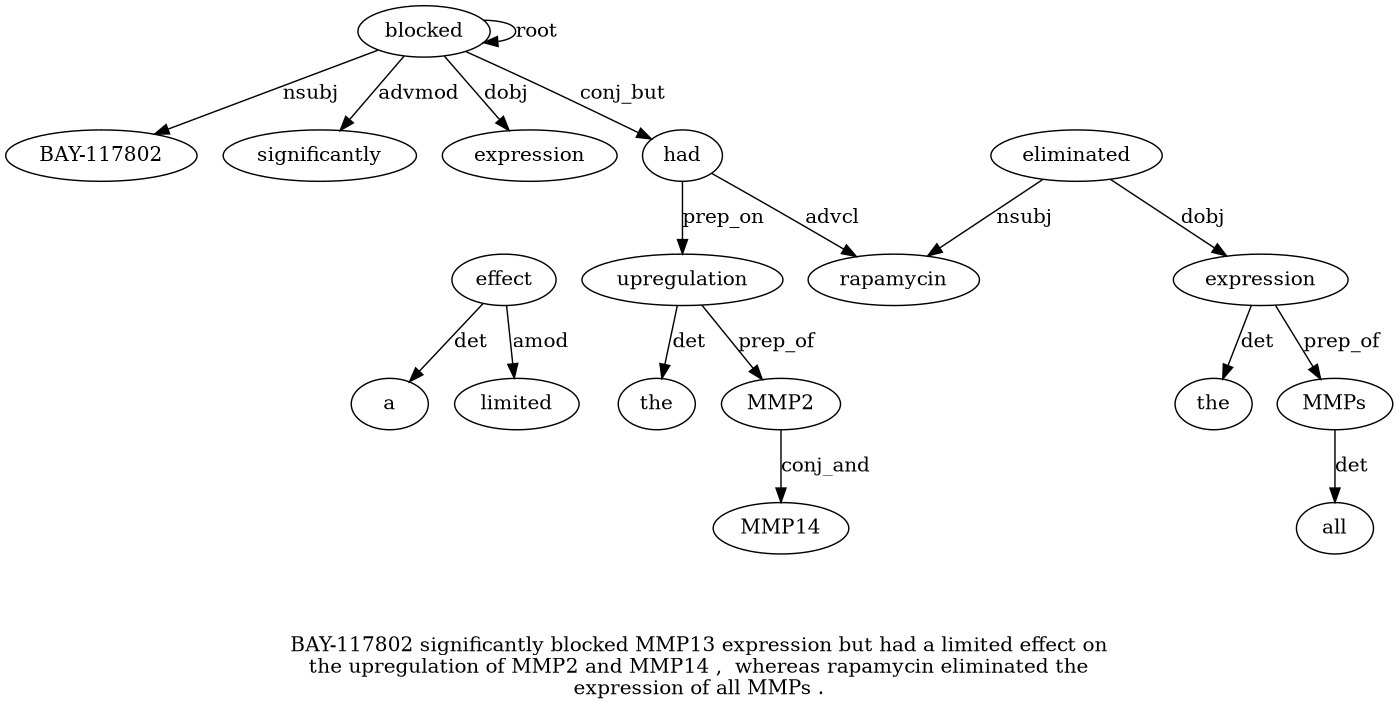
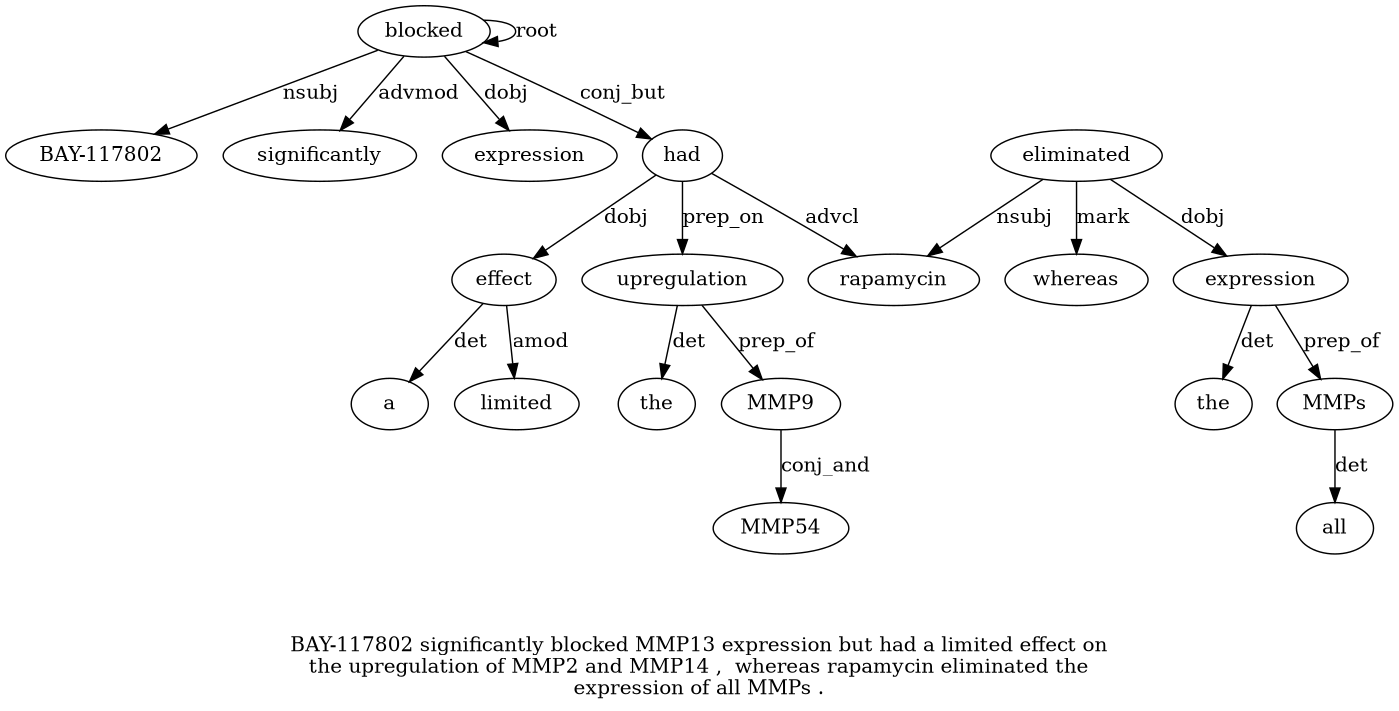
edge "had" -> "effect": added, label "dobj"
node "whereas": added
node "MMP2": label "MMP2" -> "MMP9"
node "MMP14": label "MMP14" -> "MMP54"
